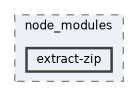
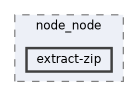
cluster "node_modules": label "node_modules" -> "node_node"
